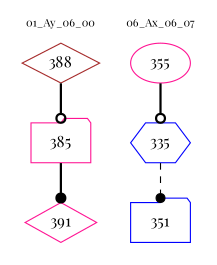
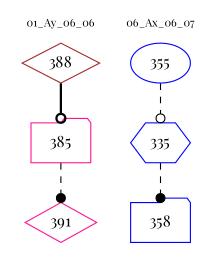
cluster "01_Ay_06_00": label "01_Ay_06_00" -> "01_Ay_06_06"
node "355": color deeppink -> blue
edge "355" -> "335": style bold -> dashed
edge "385" -> "391": style bold -> dashed
node "351": label "351" -> "358"
